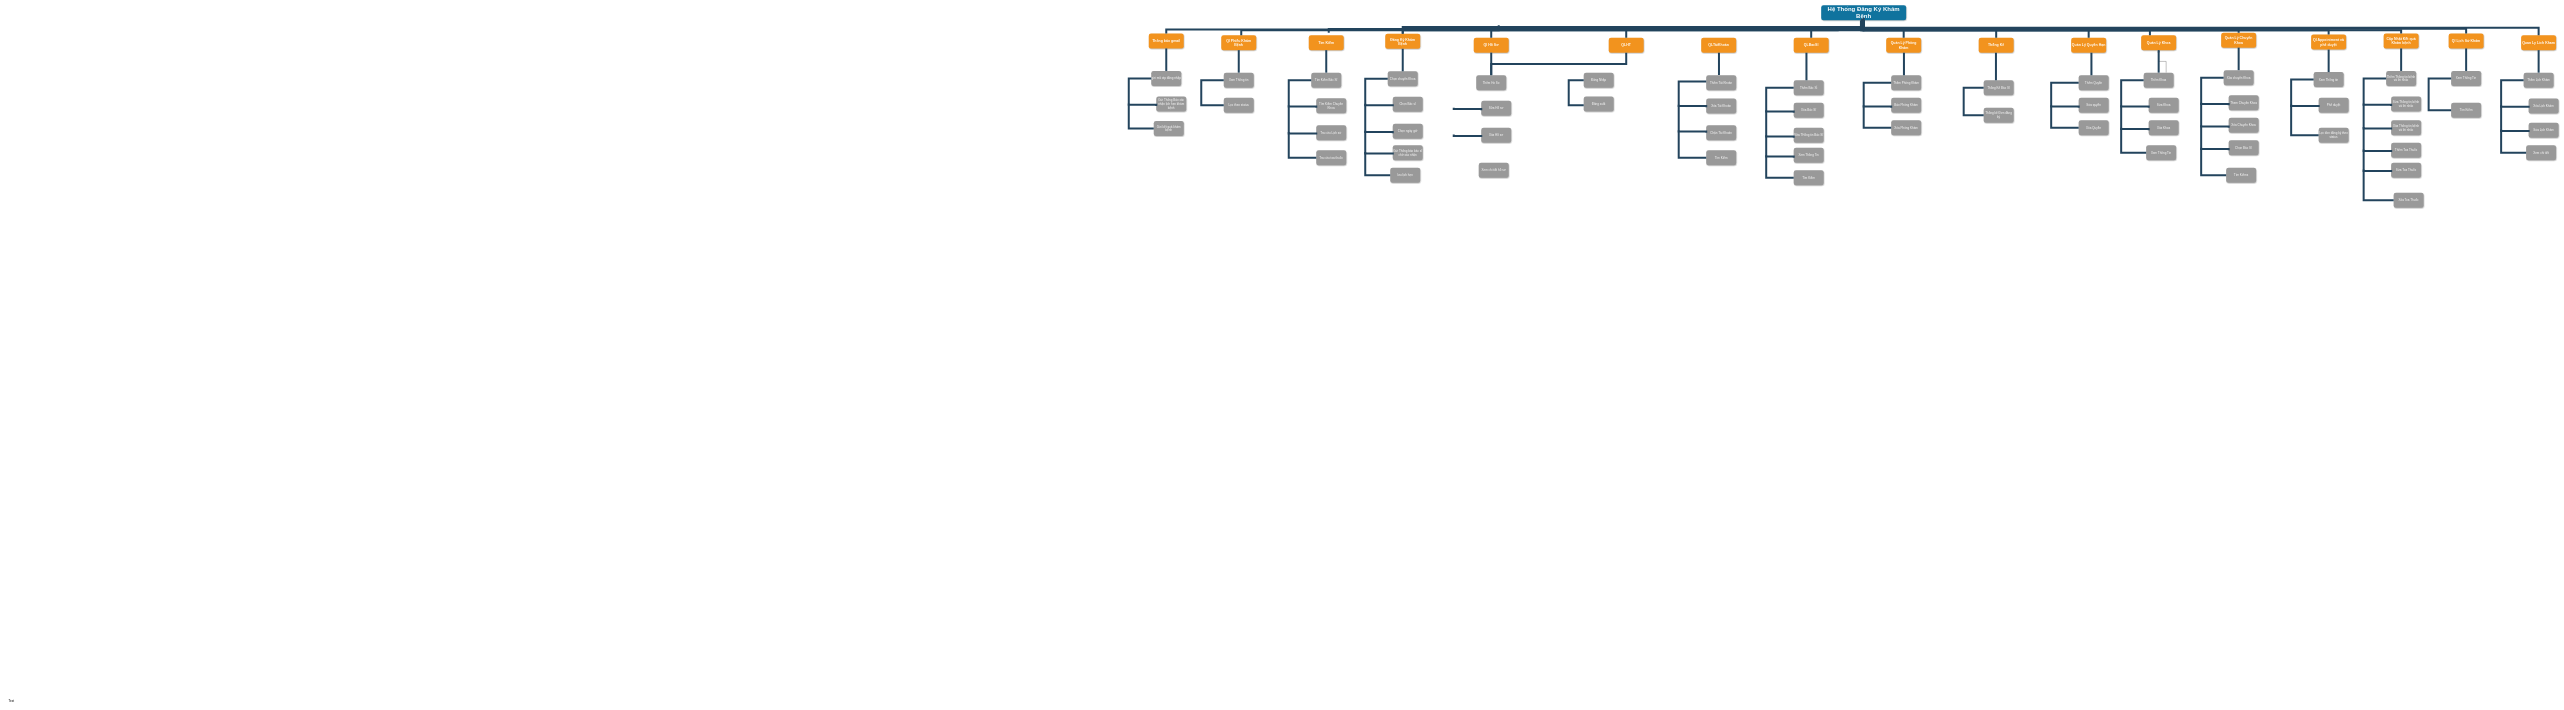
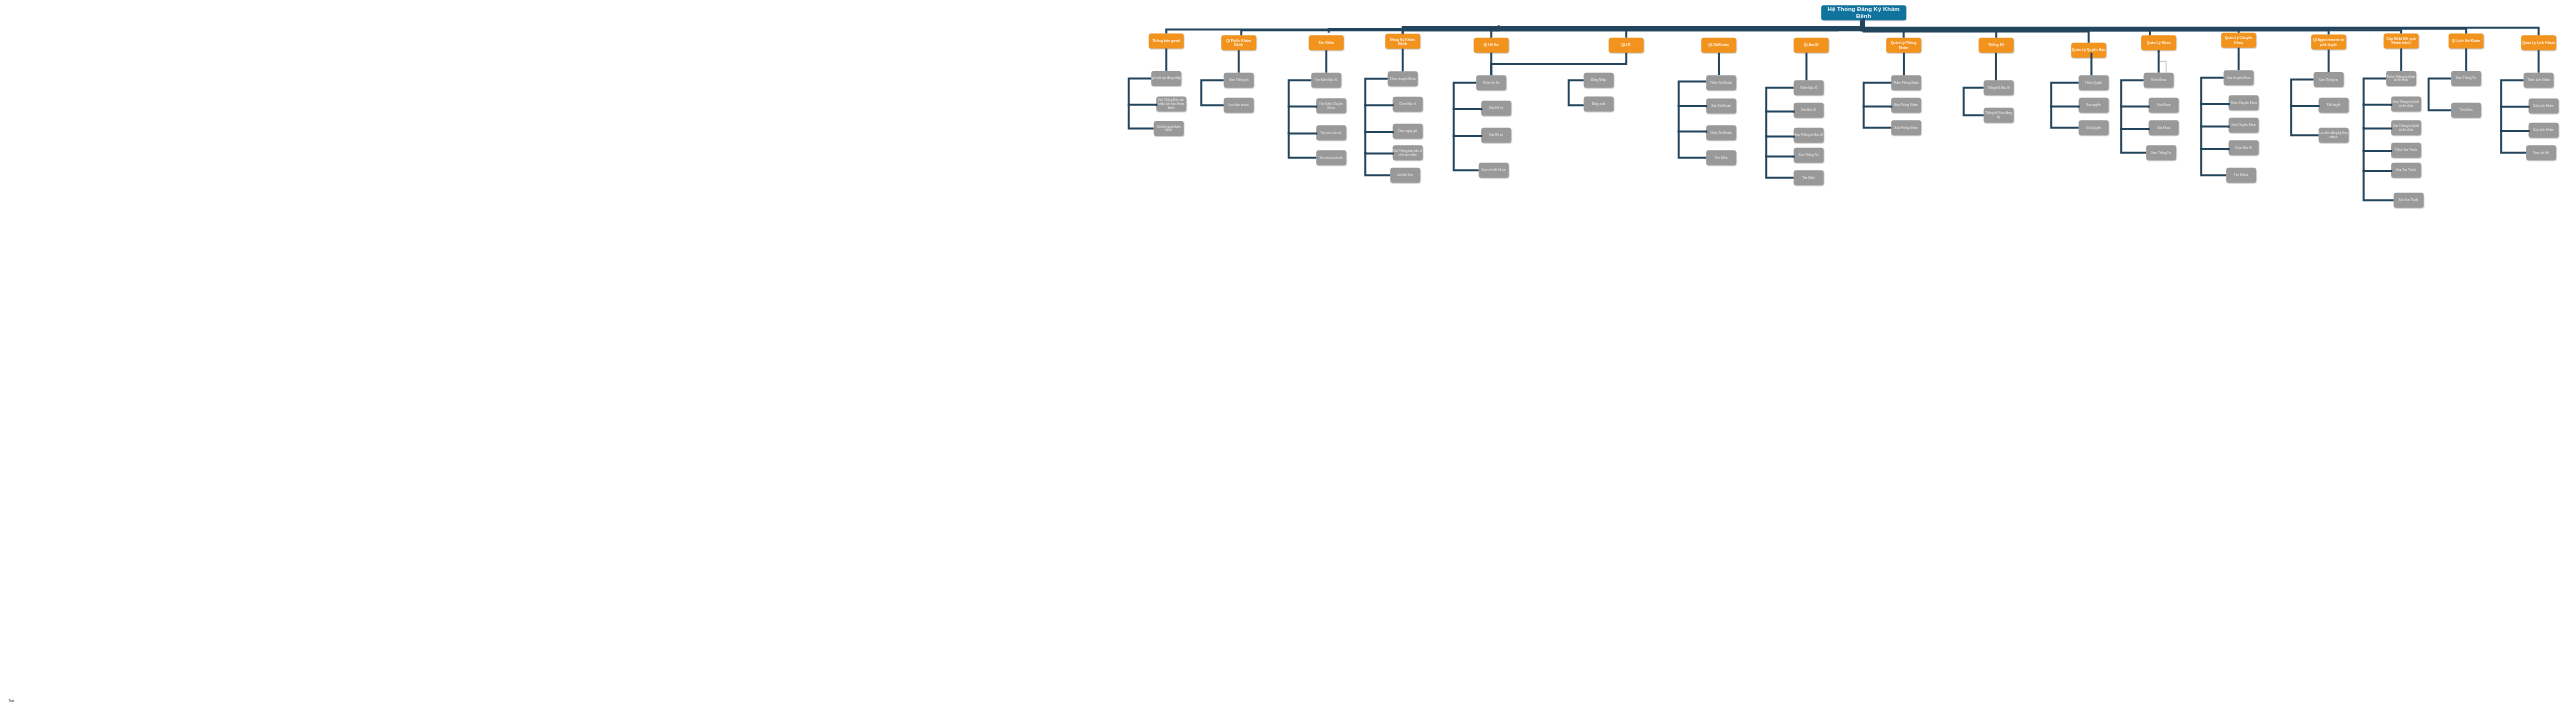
edge "Hệ Thống Đăng Ký Khám Bệnh" -- "QLBacSĩ": removed
node "Quản Lý Quyền Hạn": moved (2089, 45) -> (2089, 50)
edge "Thêm Ho So" -- "Xem chi tiết hồ sơ": added
